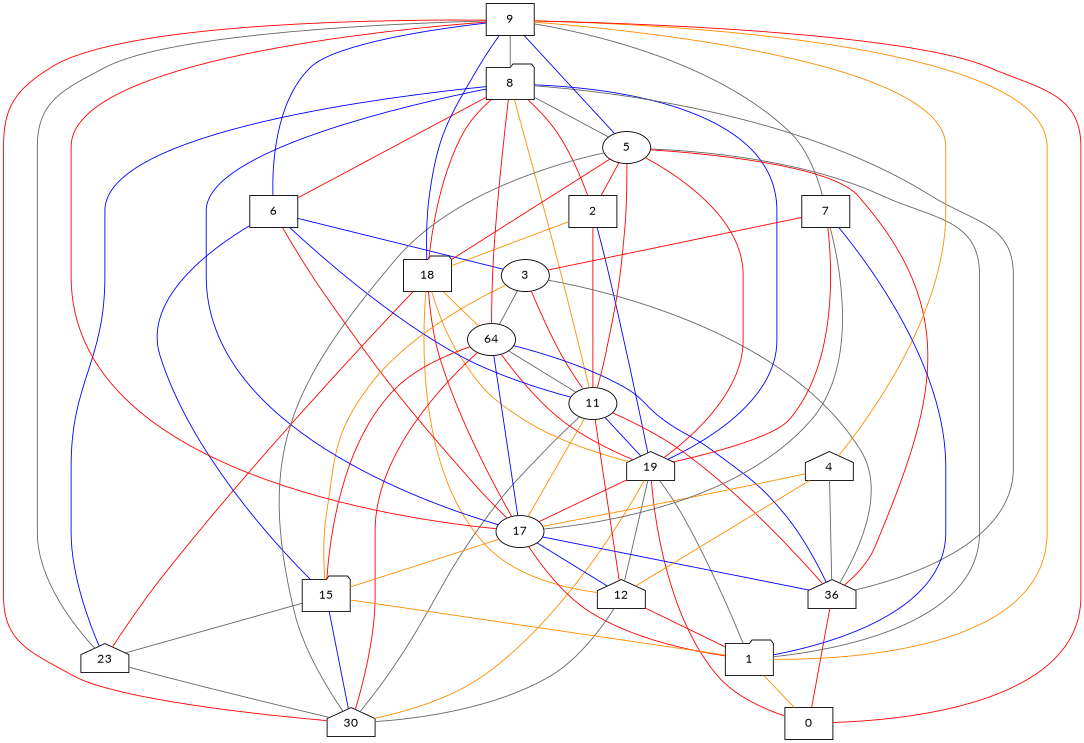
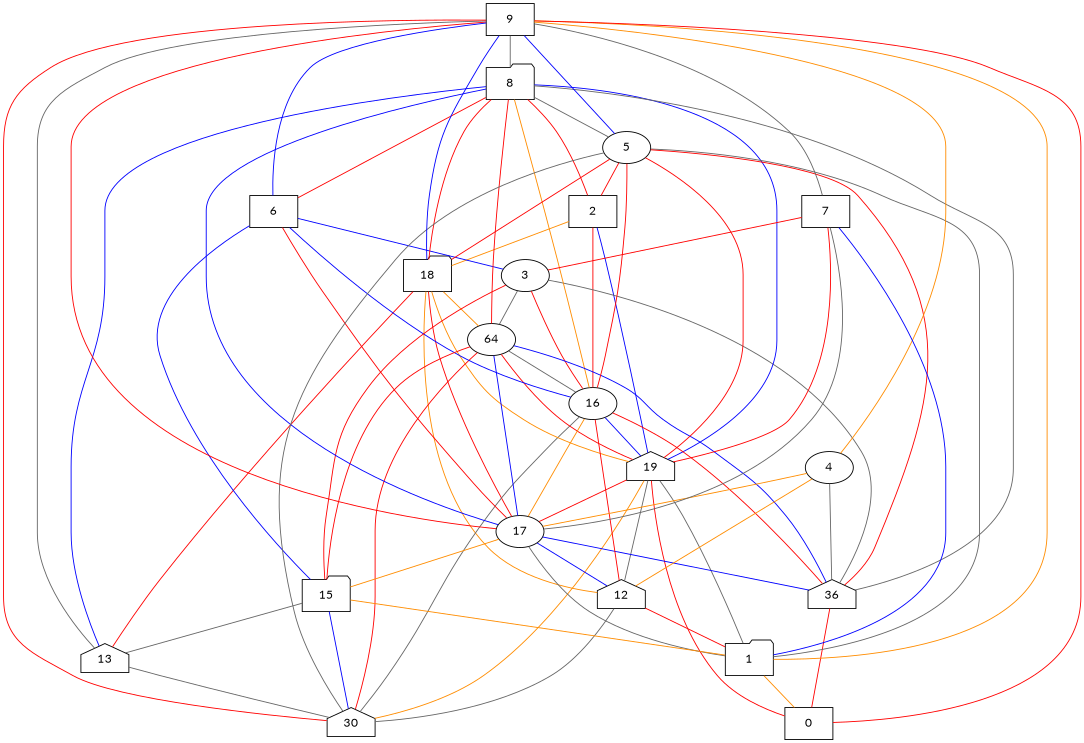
edge "3" -- "15": color darkorange -> red
node "11": label "11" -> "16"
node "4": shape house -> ellipse
edge "17" -- "1": color red -> gray40
node "23": label "23" -> "13"
